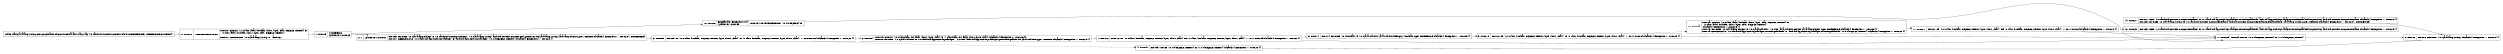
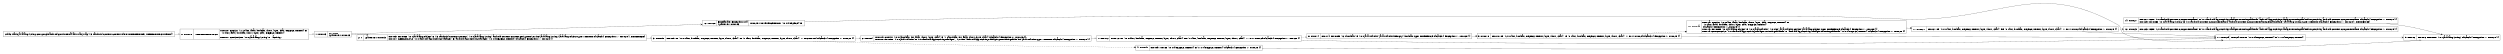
node "1: 0x0003": text "SYNTHETIC" -> "INVOKE"
